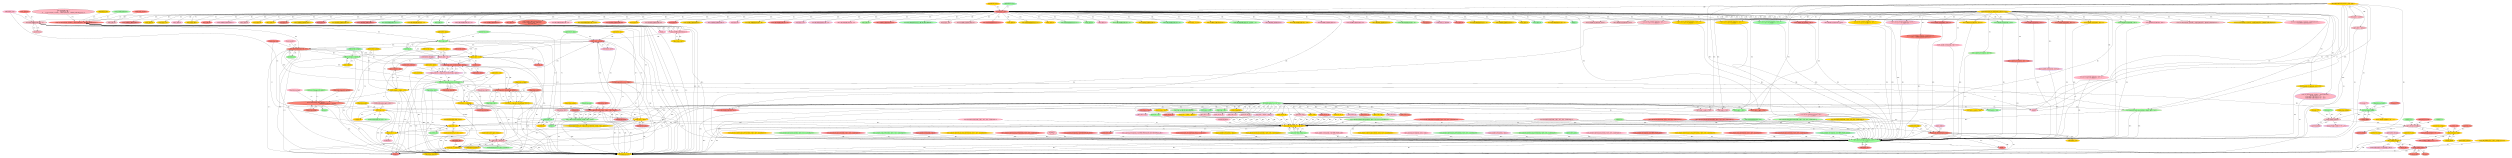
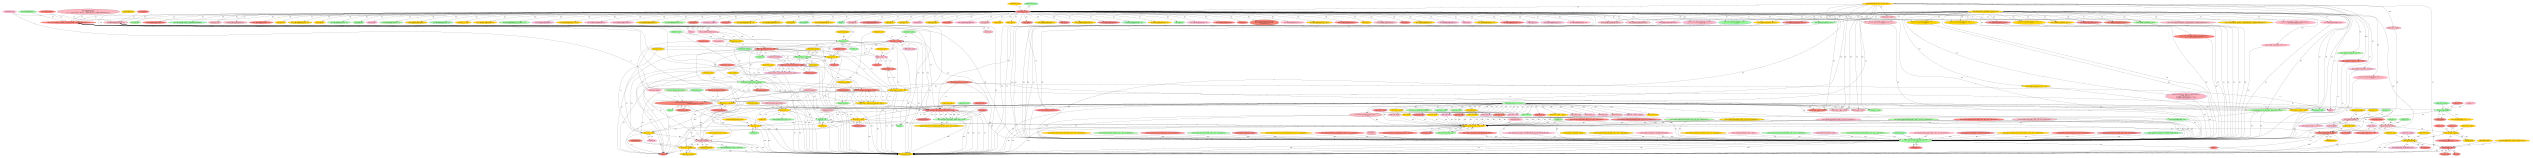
node "(ControlStructure,if (len < 2))": removed
